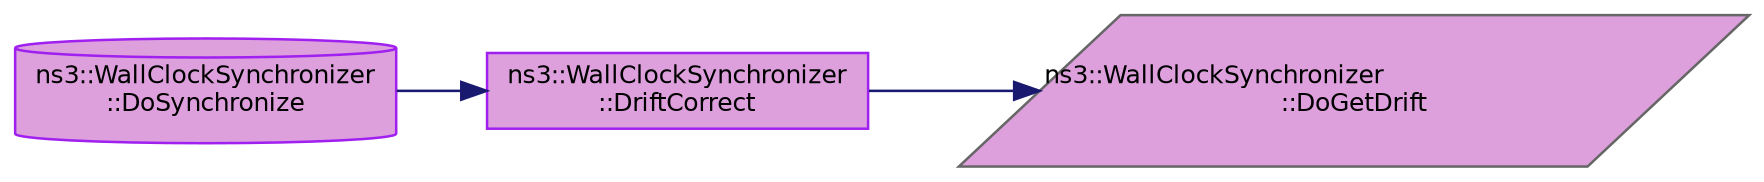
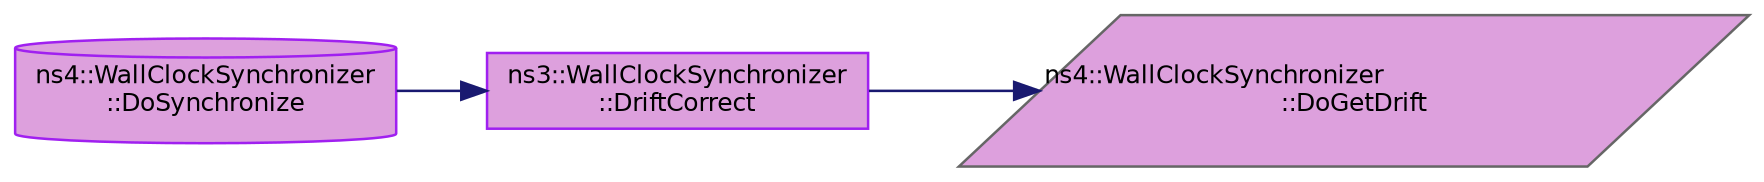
node "ns3::WallClockSynchronizer ::DoSynchronize": label "ns3::WallClockSynchronizer ::DoSynchronize" -> "ns4::WallClockSynchronizer ::DoSynchronize"
node "ns3::WallClockSynchronizer ::DoGetDrift": label "ns3::WallClockSynchronizer ::DoGetDrift" -> "ns4::WallClockSynchronizer ::DoGetDrift"
